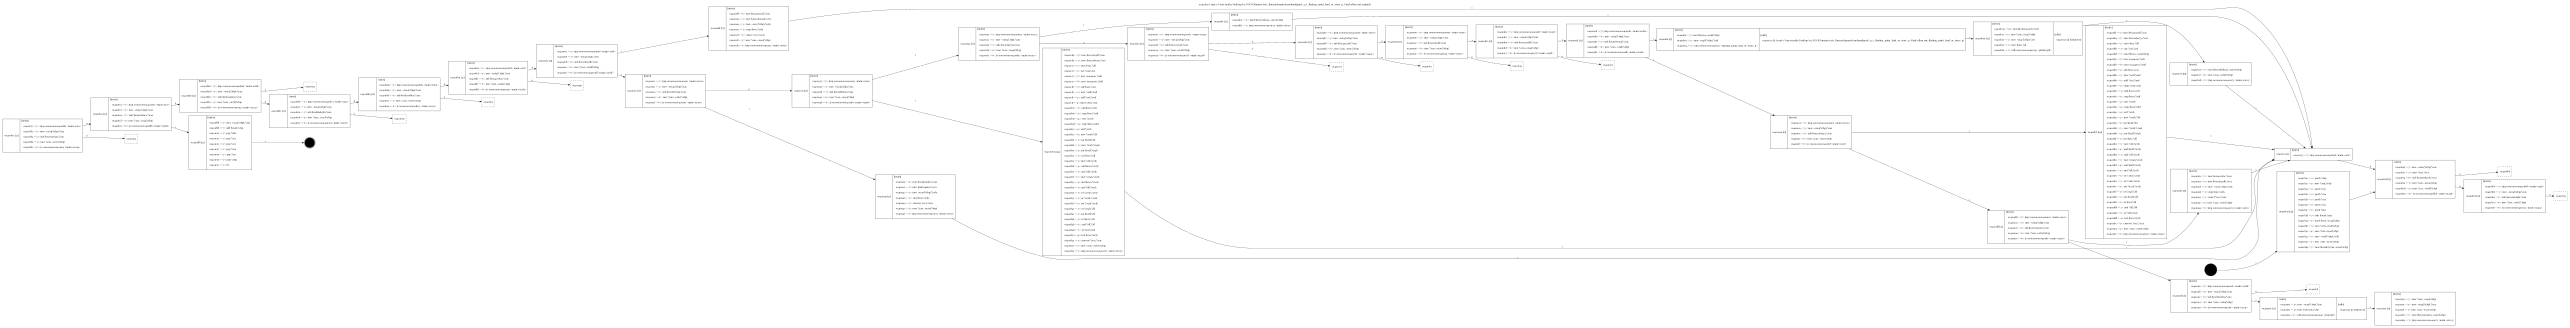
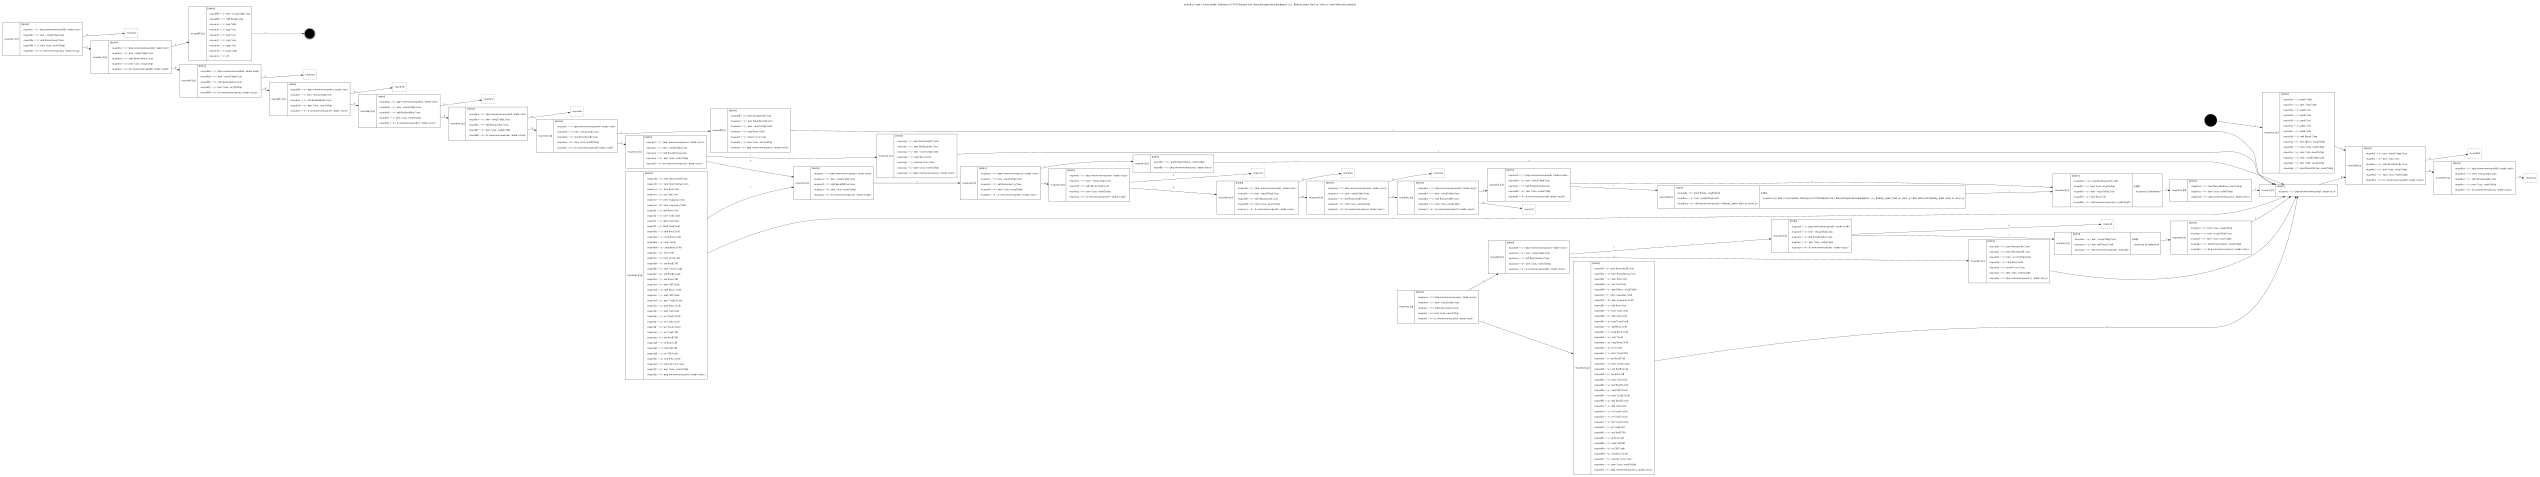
edge "0x4019cb [25]" -> "0x4019e4 [25]": now "0x4019cb [25]" -> "0x401b09 [23]"
edge "0x401935 [25]" -> "0x401cd9 [134]": reversed
edge "0x401a79 [21]" -> "0x401e53 [5]": added, label "1"
